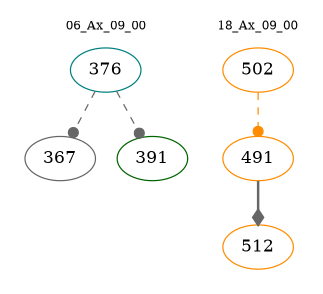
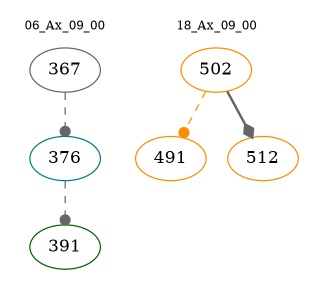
edge "376" -> "367": reversed
edge "491" -> "512": now "502" -> "512"
